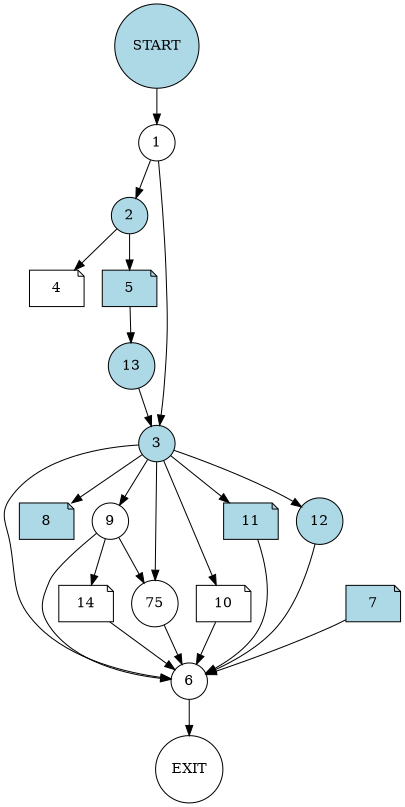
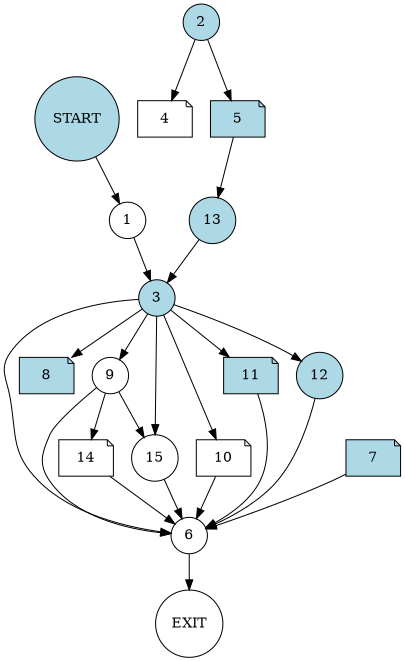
edge "1" -> "2": removed
node "75": label "75" -> "15"
